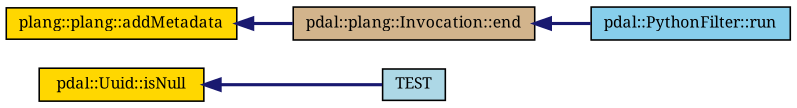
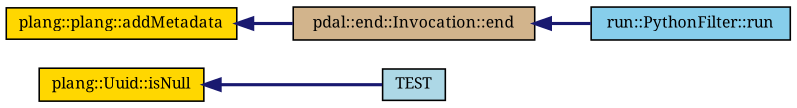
node "pdal::plang::Invocation::end": label "pdal::plang::Invocation::end" -> "pdal::end::Invocation::end"
node "pdal::PythonFilter::run": label "pdal::PythonFilter::run" -> "run::PythonFilter::run"
node "pdal::Uuid::isNull": label "pdal::Uuid::isNull" -> "plang::Uuid::isNull"
